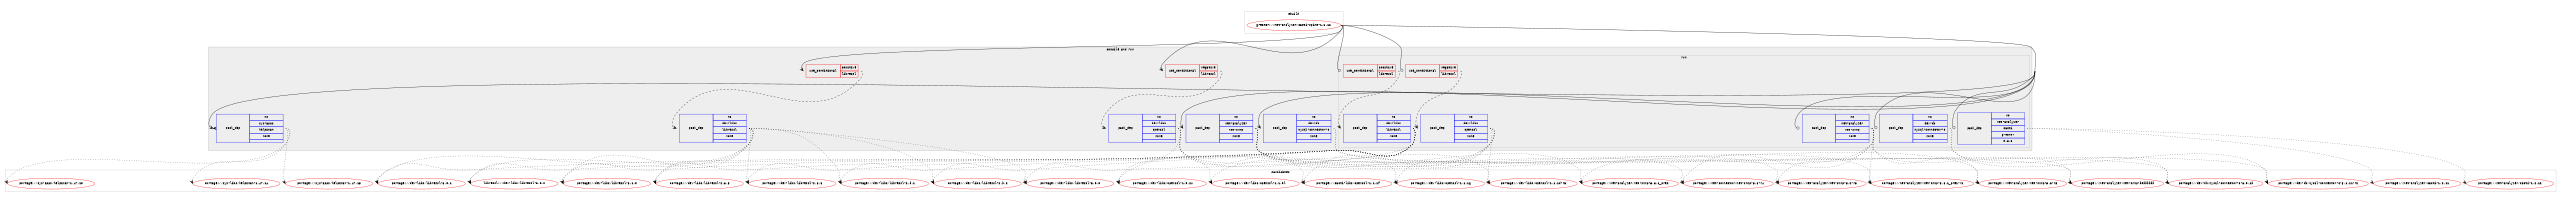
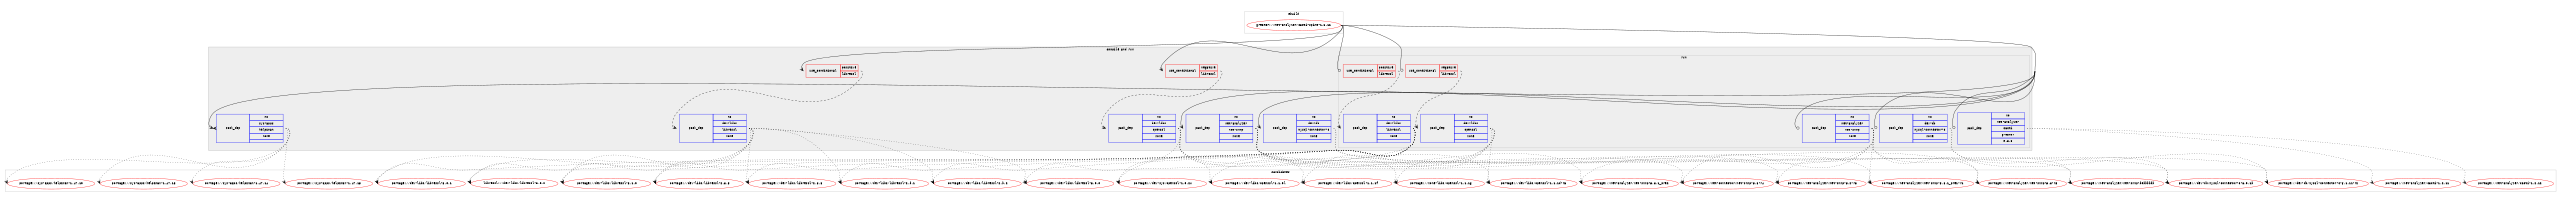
node "portage://sys-apps/help2man-1.47.13": added
node "portage://sys-libs/help2man-1.47.14": label "portage://sys-libs/help2man-1.47.14" -> "portage://sys-apps/help2man-1.47.14"
node "portage://dev-libs/openssl-1.0.2u": label "portage://dev-libs/openssl-1.0.2u" -> "portage://dev-sys/openssl-1.0.2u"
node "portage://cacti-libs/openssl-1.1.1f": label "portage://cacti-libs/openssl-1.1.1f" -> "portage://dev-libs/openssl-1.1.1f"
node "portage://dev-libs/openssl-1.1.1g": label "portage://dev-libs/openssl-1.1.1g" -> "portage://none-libs/openssl-1.1.1g"
